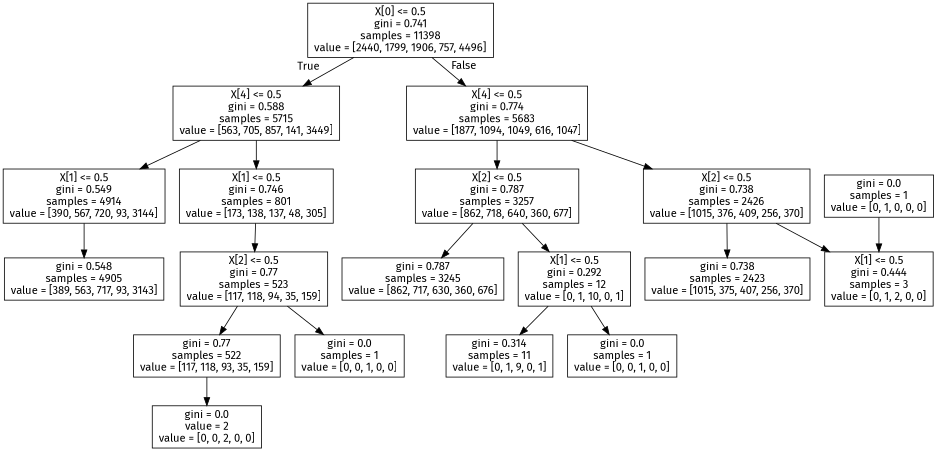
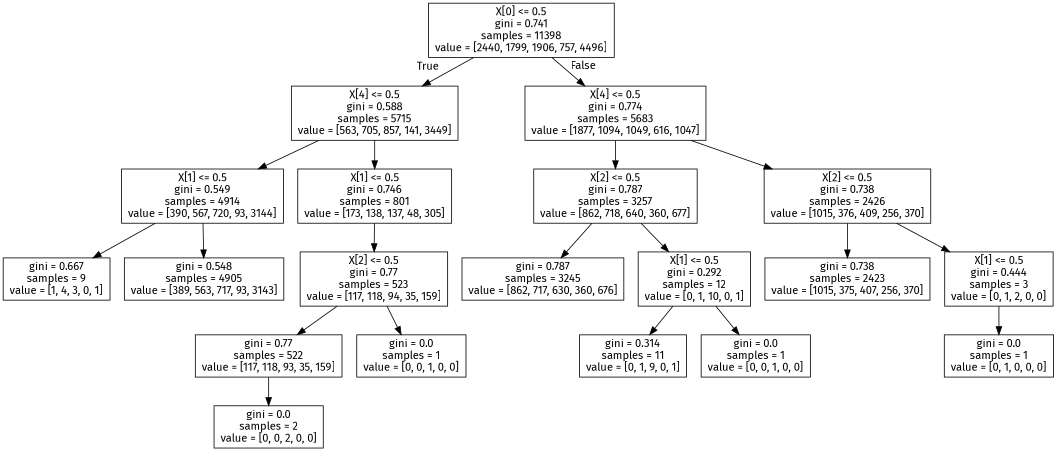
edge "gini = 0.0 samples = 1 value = [0, 1, 0, 0, 0]" -> "X[1] <= 0.5 gini = 0.444 samples = 3 value = [0, 1, 2, 0, 0]": reversed
node "gini = 0.667 samples = 9 value = [1, 4, 3, 0, 1]": added
node "gini = 0.0 value = 2 value = [0, 0, 2, 0, 0]": label "gini = 0.0 value = 2 value = [0, 0, 2, 0, 0]" -> "gini = 0.0 samples = 2 value = [0, 0, 2, 0, 0]"
